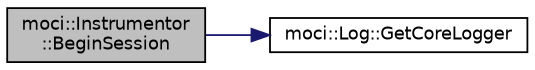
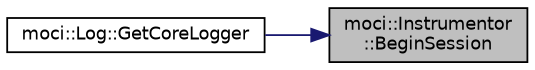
edge "moci::Instrumentor ::BeginSession" -> "moci::Log::GetCoreLogger": reversed
